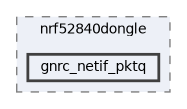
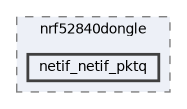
node "gnrc_netif_pktq": label "gnrc_netif_pktq" -> "netif_netif_pktq"
